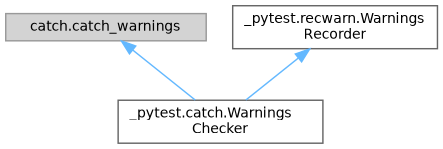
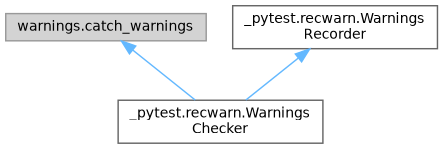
node "catch.catch_warnings": label "catch.catch_warnings" -> "warnings.catch_warnings"
node "_pytest.catch.Warnings Checker": label "_pytest.catch.Warnings Checker" -> "_pytest.recwarn.Warnings Checker"
